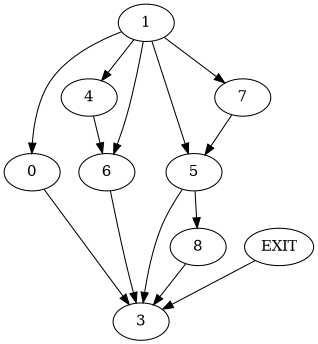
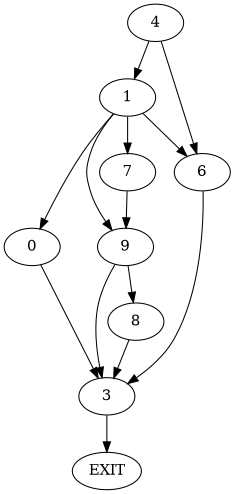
edge "1" -> "4": reversed
node "5": label "5" -> "9"
edge "EXIT" -> "3": reversed
